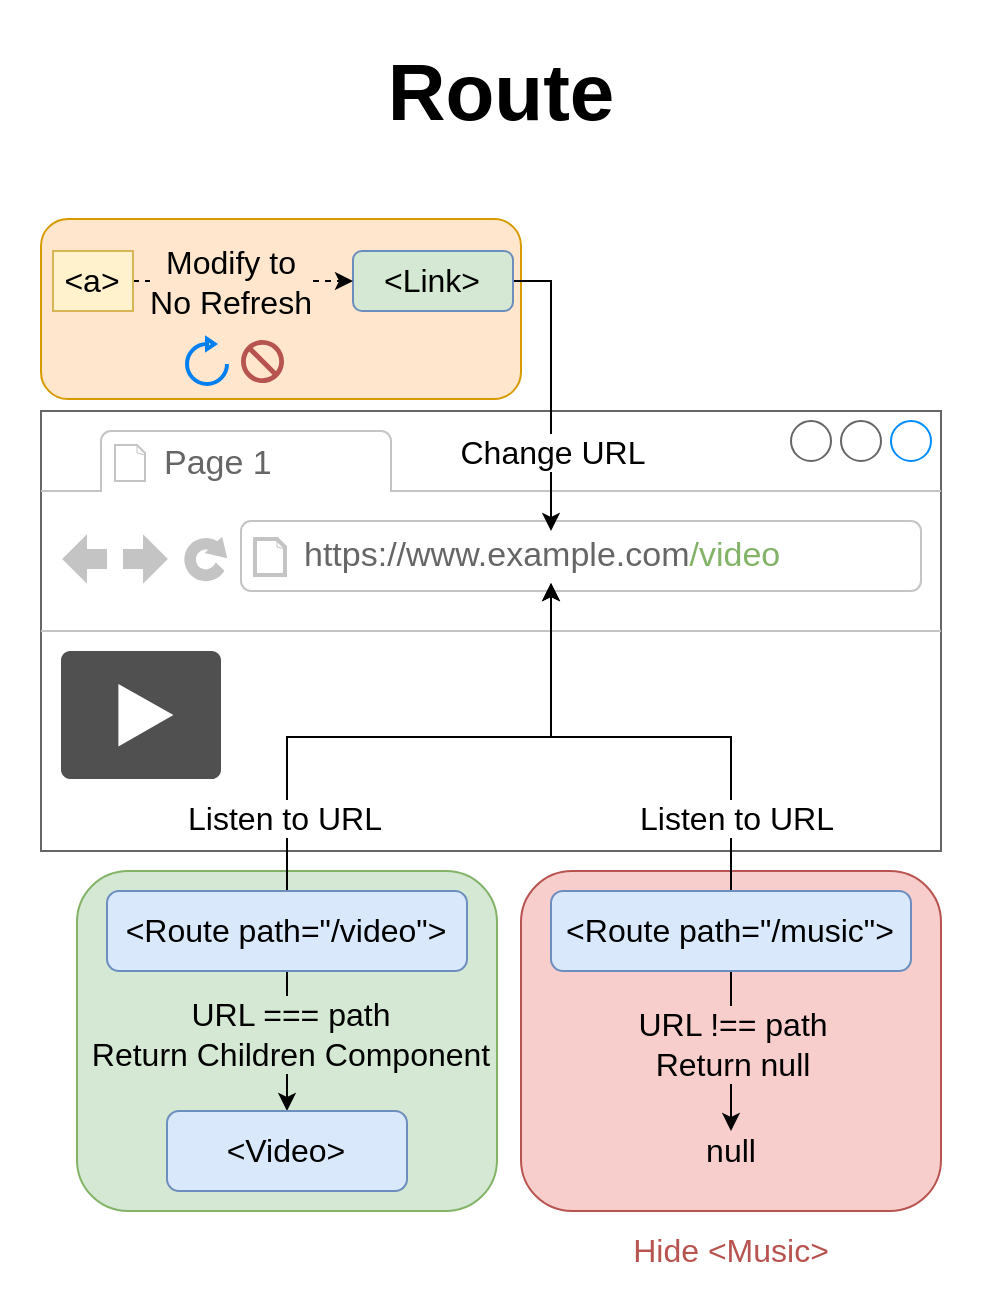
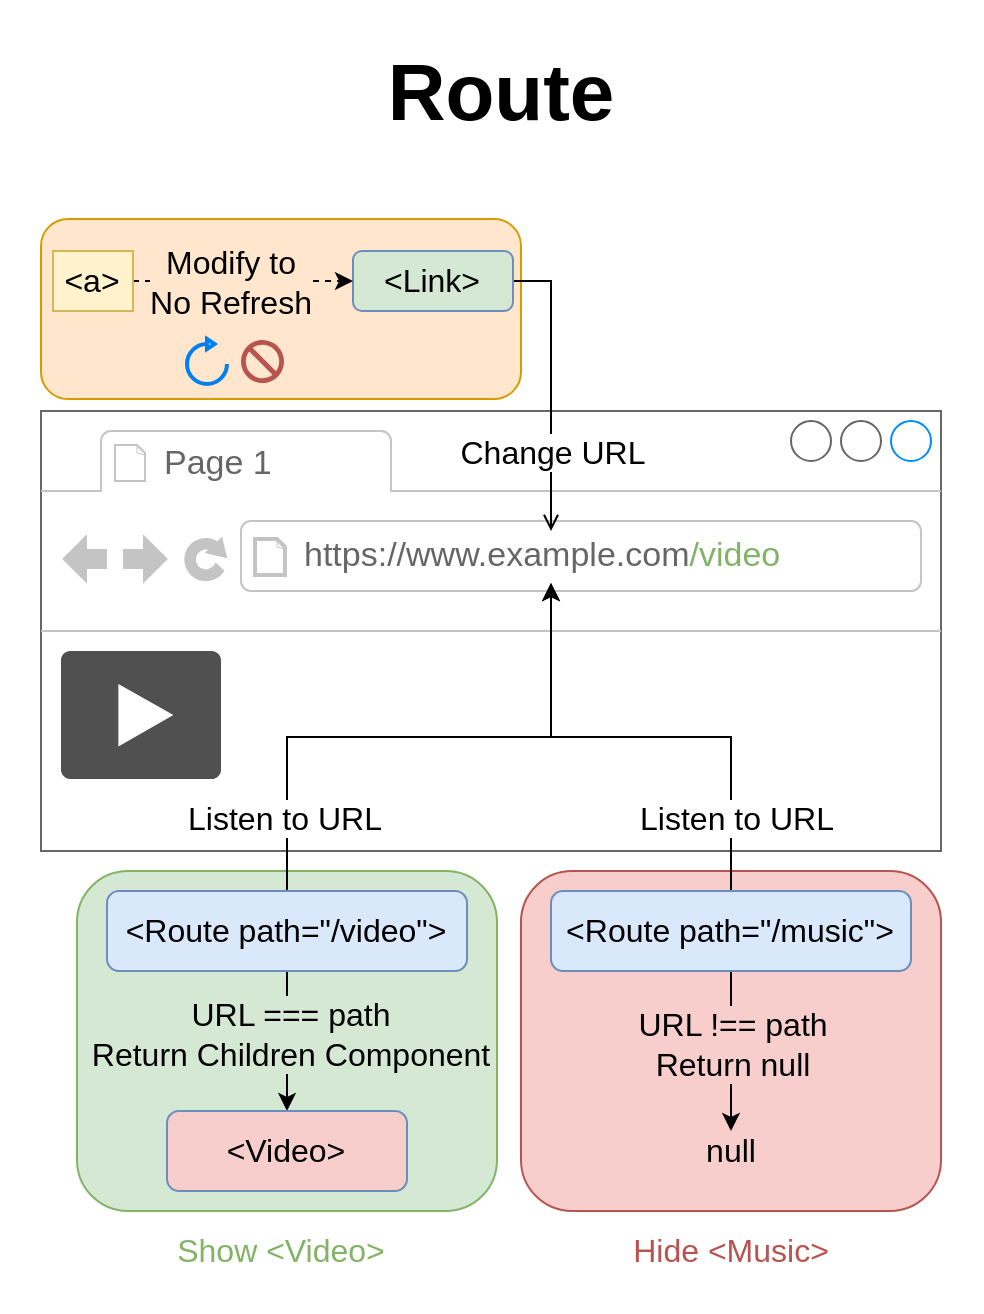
edge "<Link>" -> "https://www.example.com/video": arrowhead classic -> open
node "<Video>": fillcolor #dae8fc -> #f8cecc
node "Show <Video>": added
